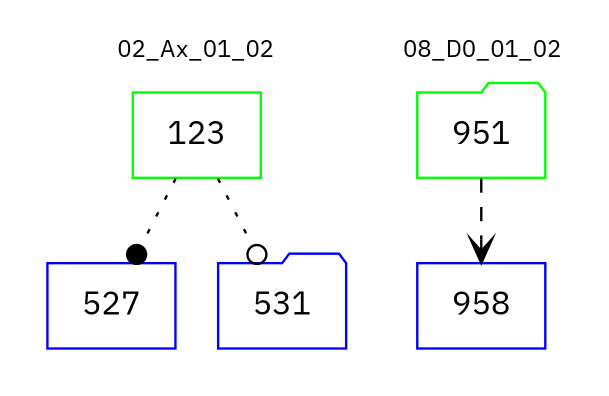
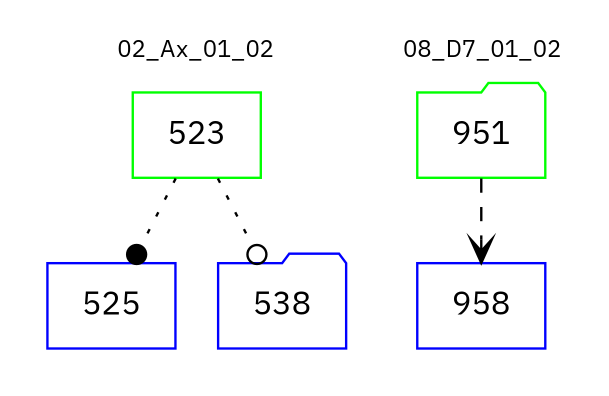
cluster "08_D0_01_02": label "08_D0_01_02" -> "08_D7_01_02"
node "123": label "123" -> "523"
node "527": label "527" -> "525"
node "531": label "531" -> "538"
